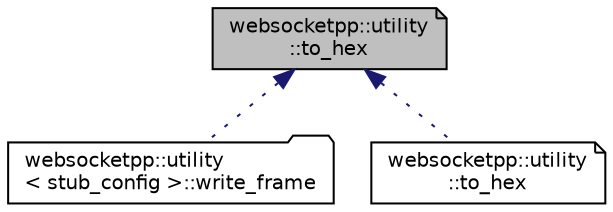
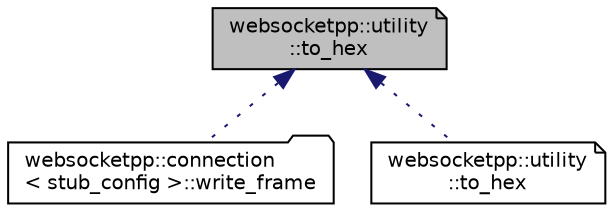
node "websocketpp::utility < stub_config >::write_frame": label "websocketpp::utility < stub_config >::write_frame" -> "websocketpp::connection < stub_config >::write_frame"
